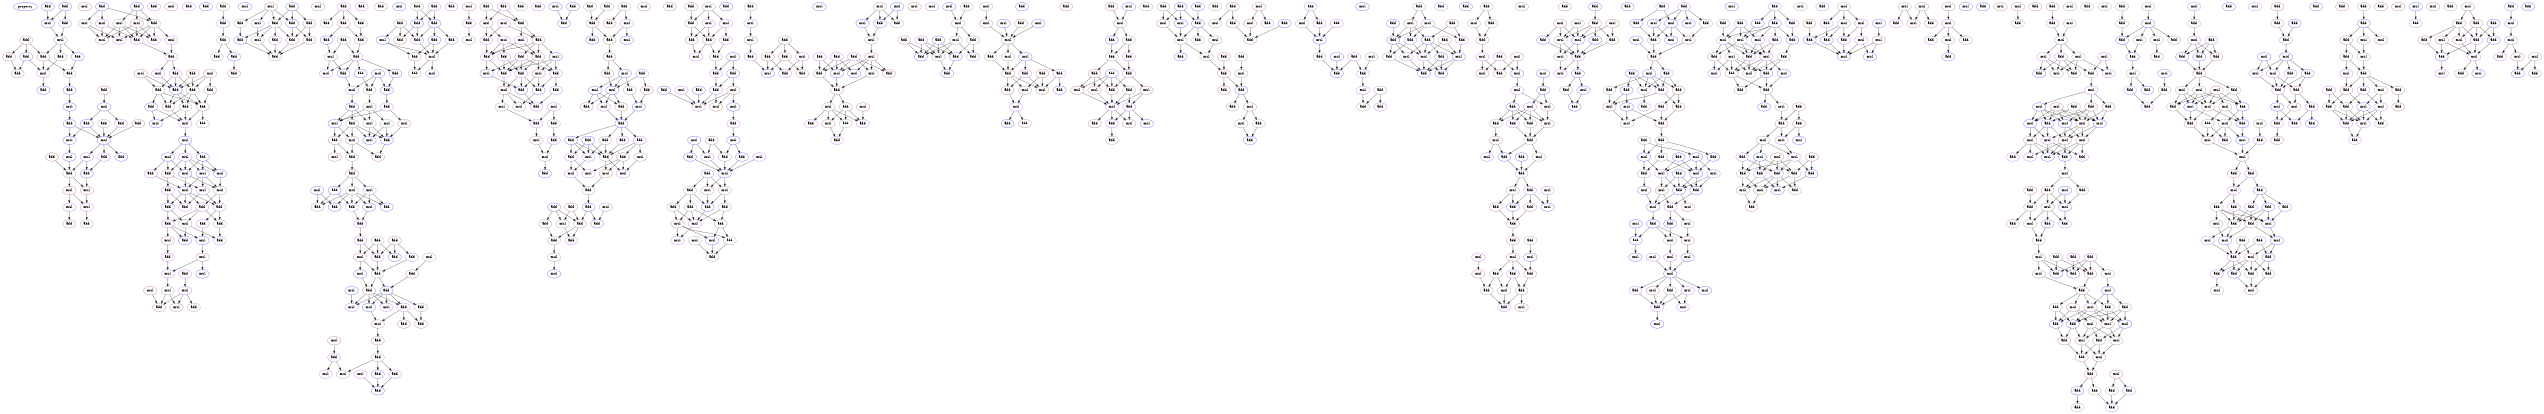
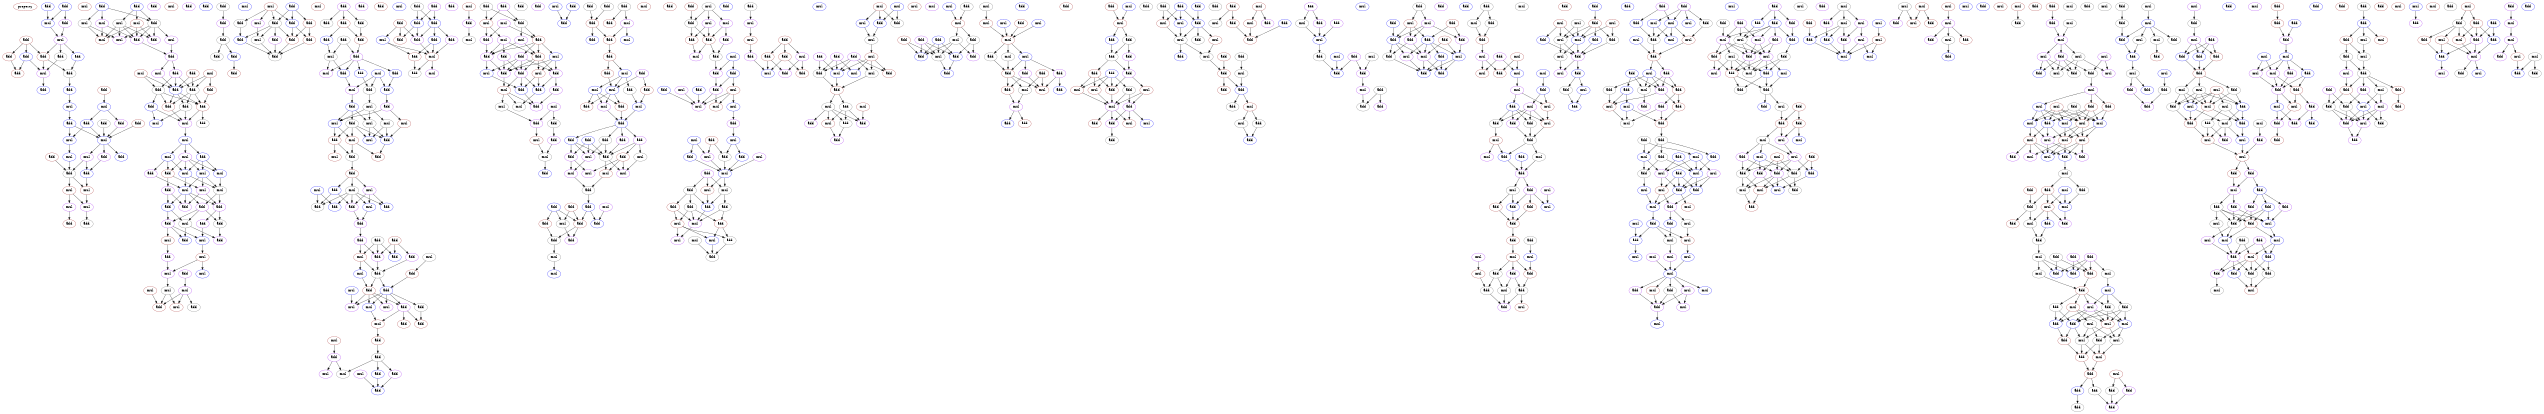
node "property": color blue -> brown
